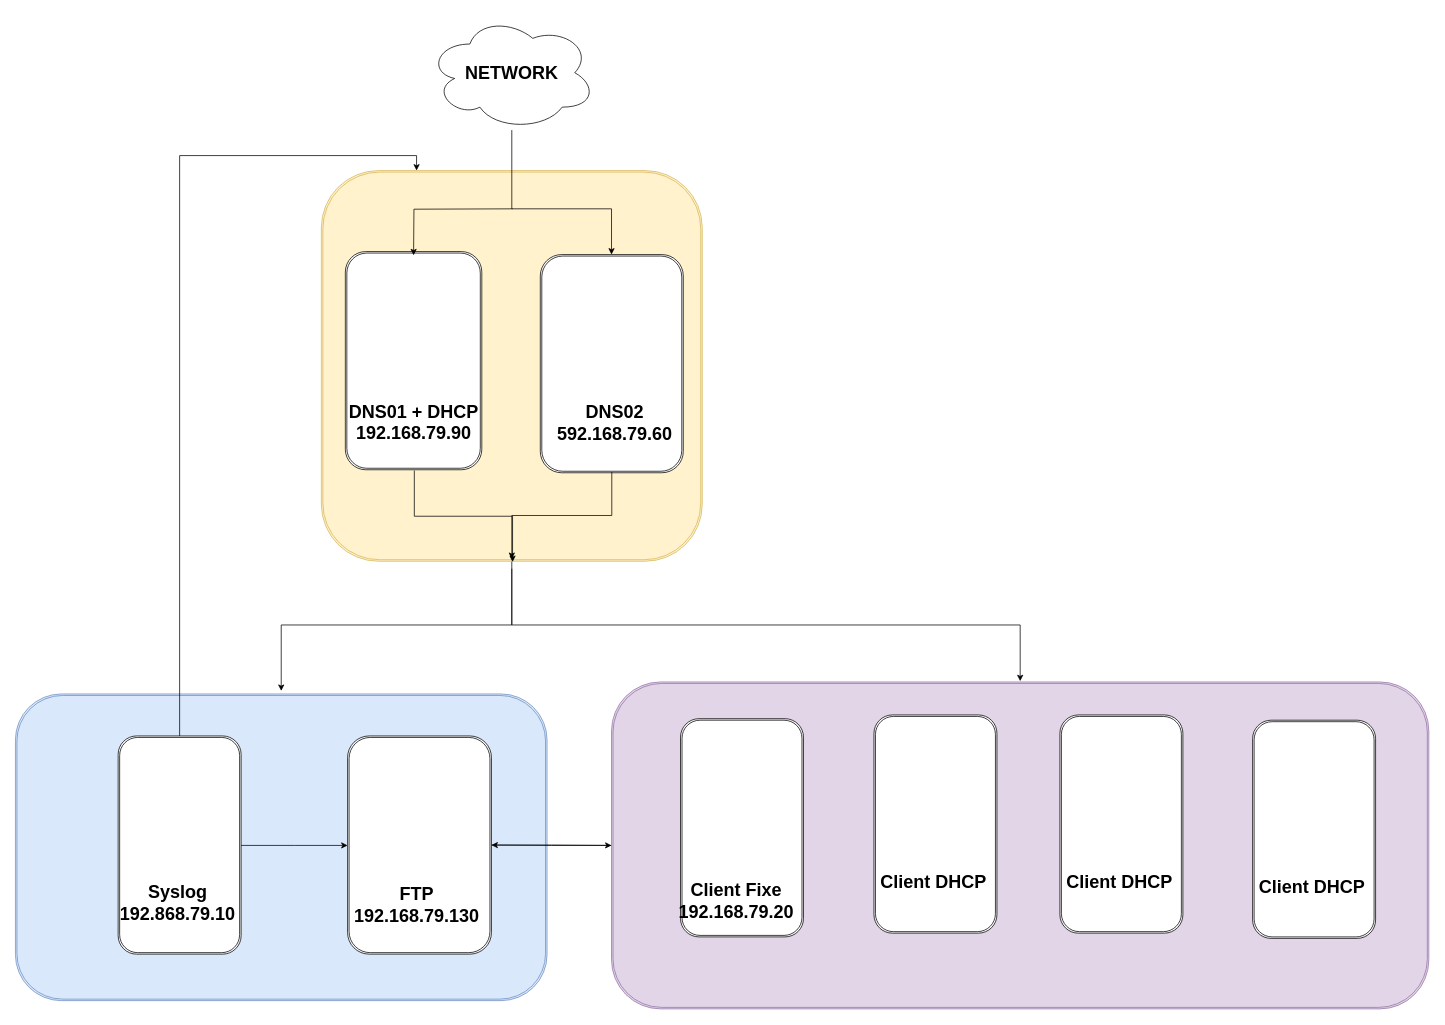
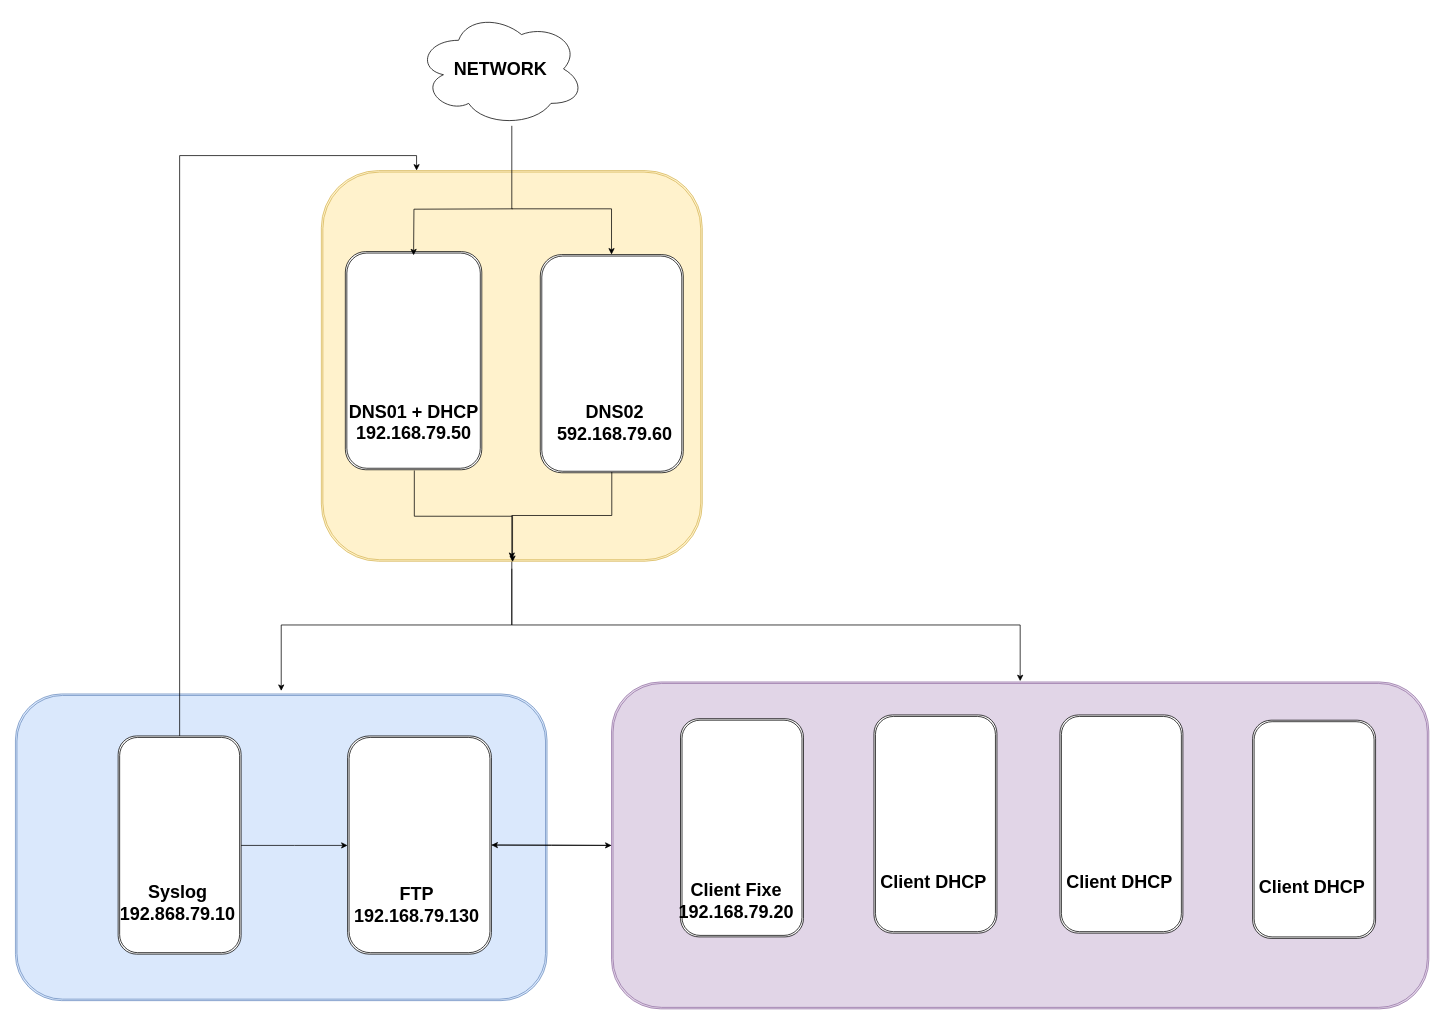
node "NETWORK": moved (512, 73) -> (501, 69)
node "DNS01 + DHCP 192.168.79.90": label "DNS01 + DHCP 192.168.79.90" -> "DNS01 + DHCP 192.168.79.50"
